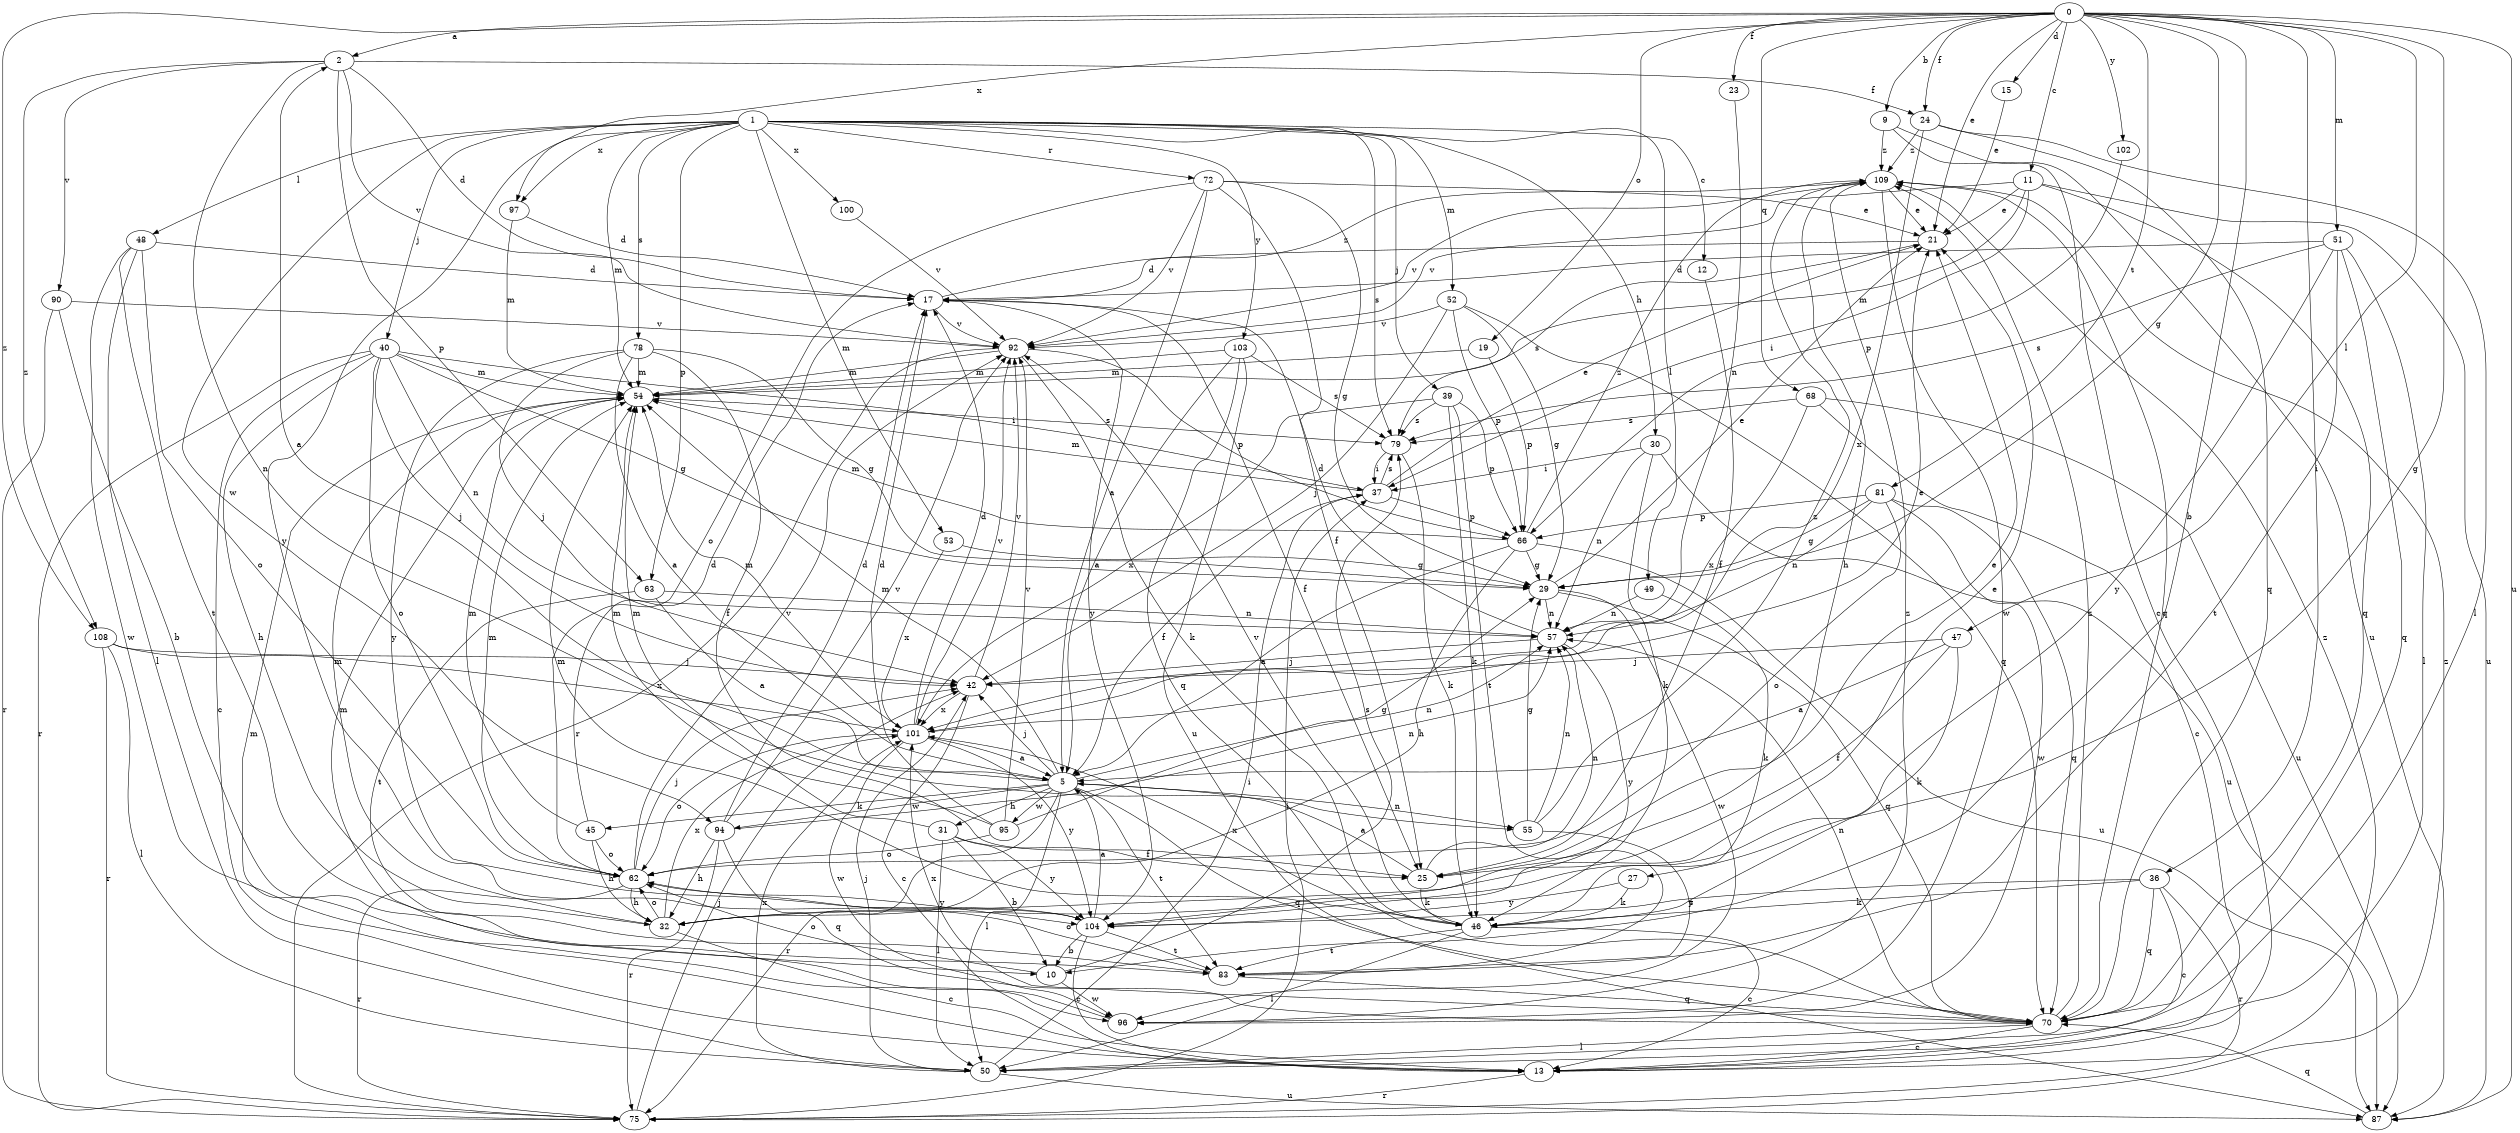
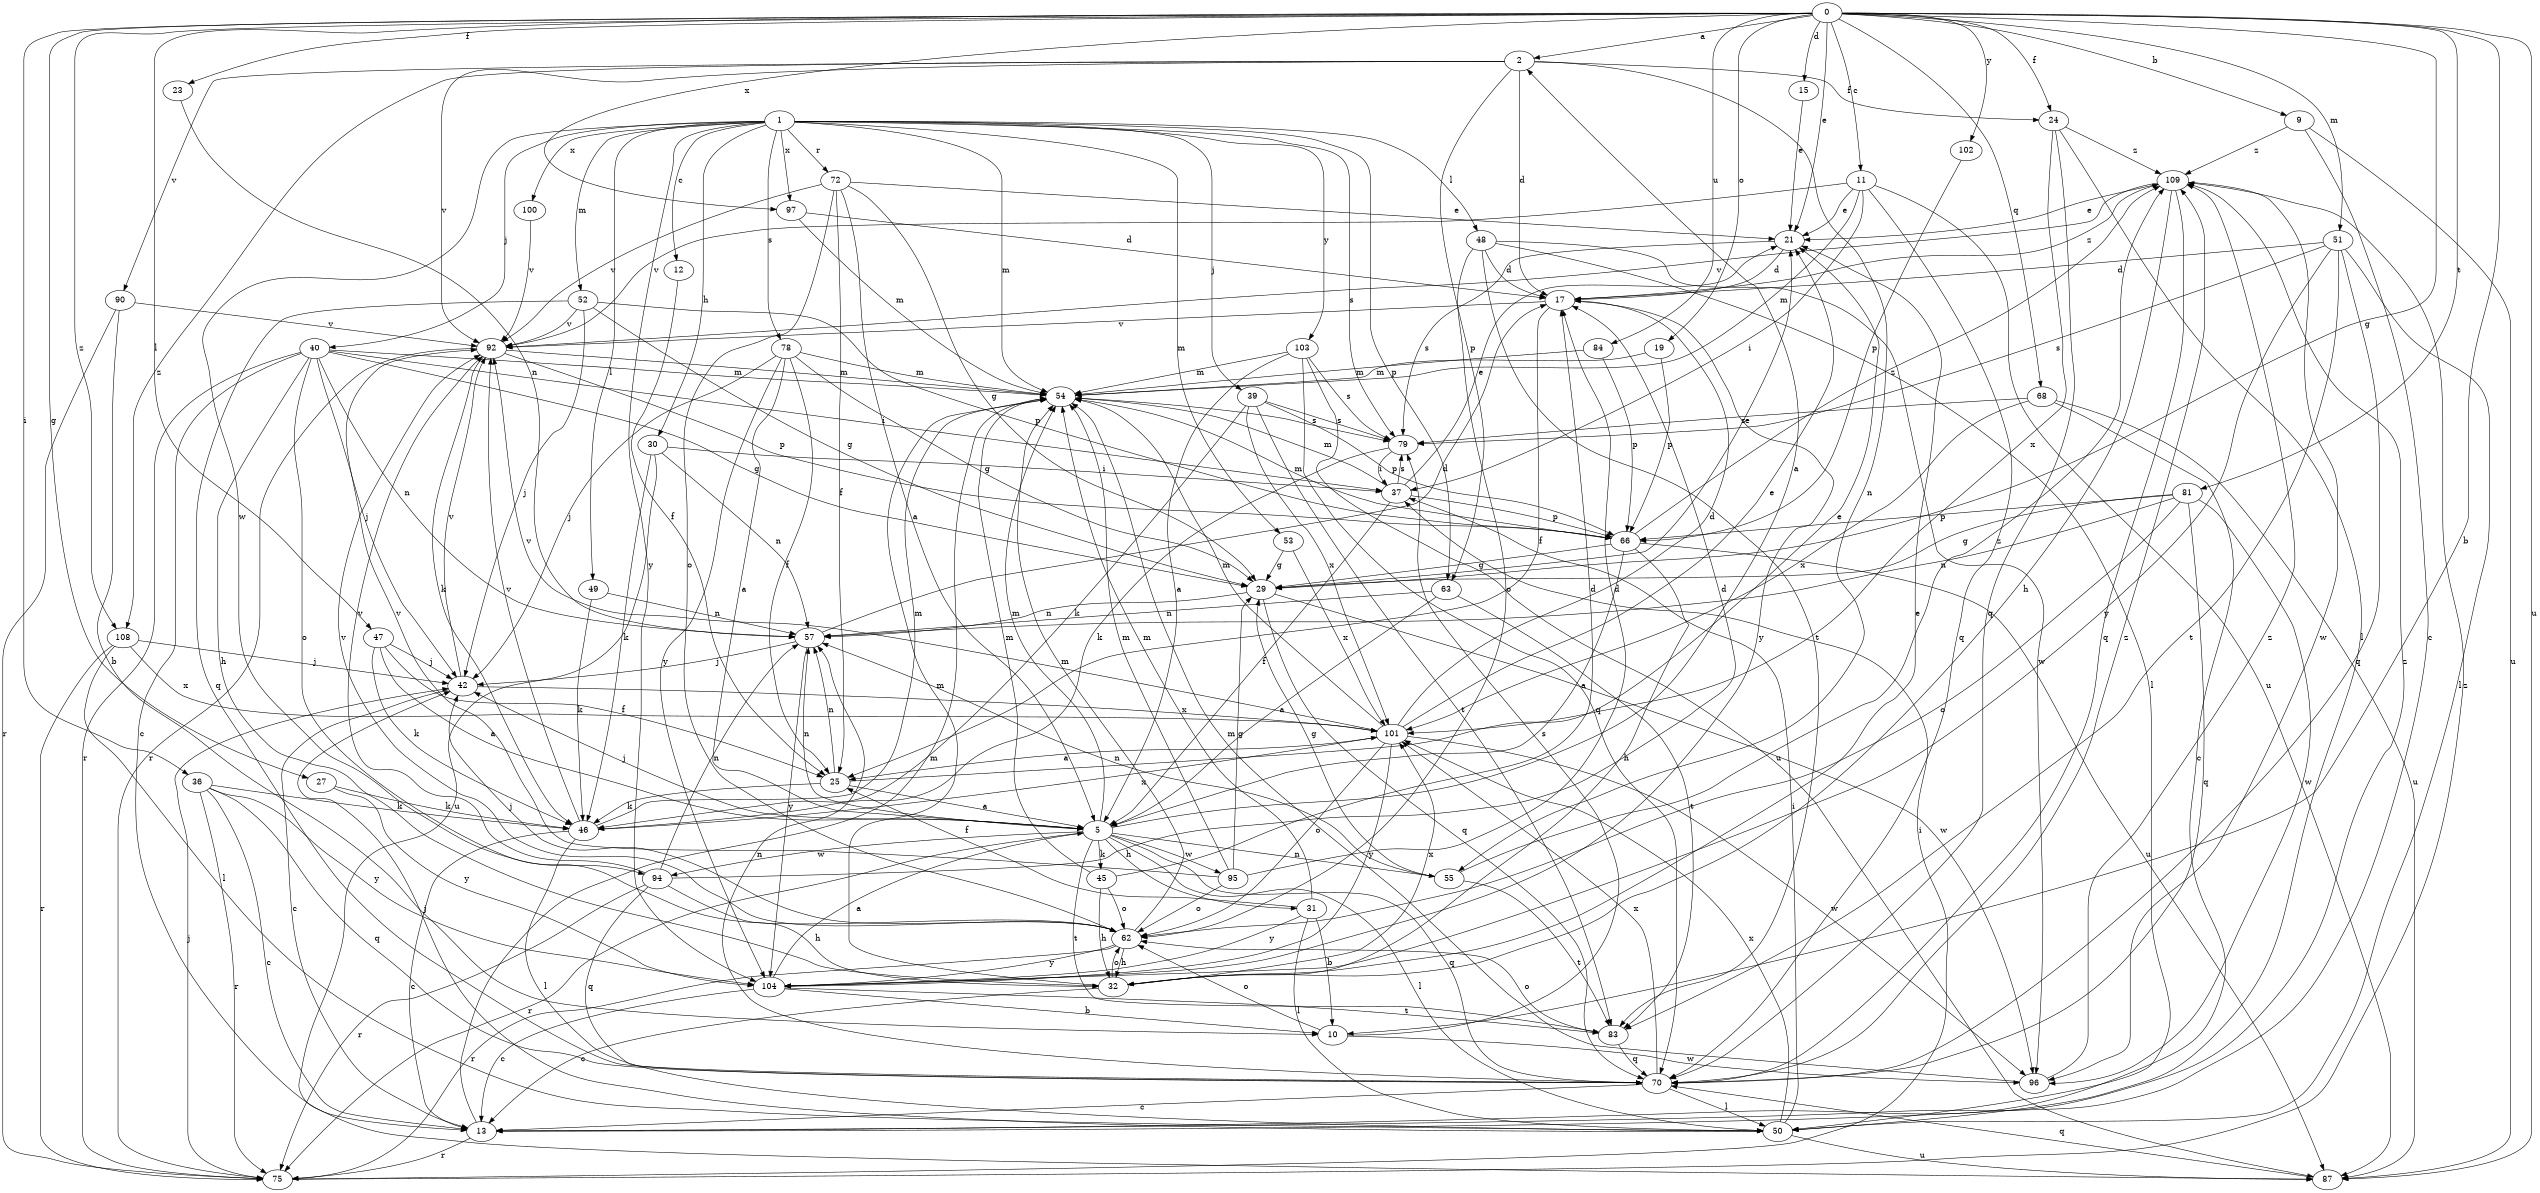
node "84": added
edge "101" -> "5": now "101" -> "25"
edge "46" -> "83": removed, label "t"
